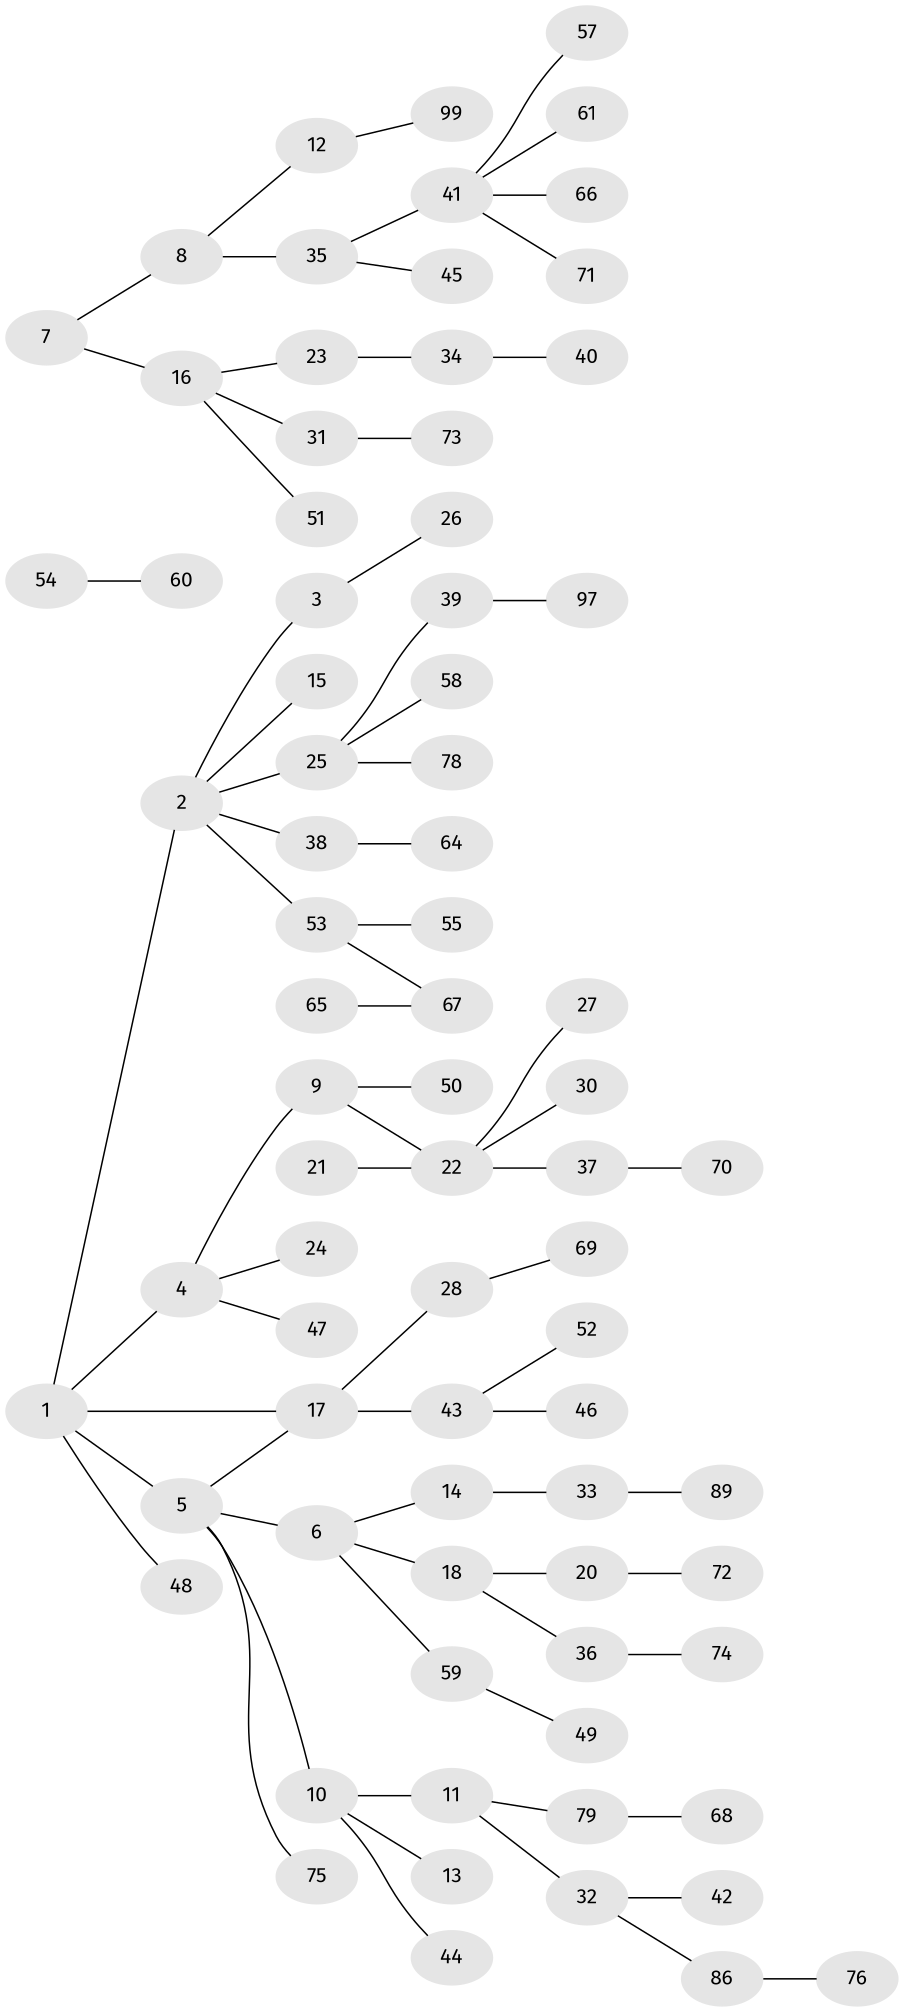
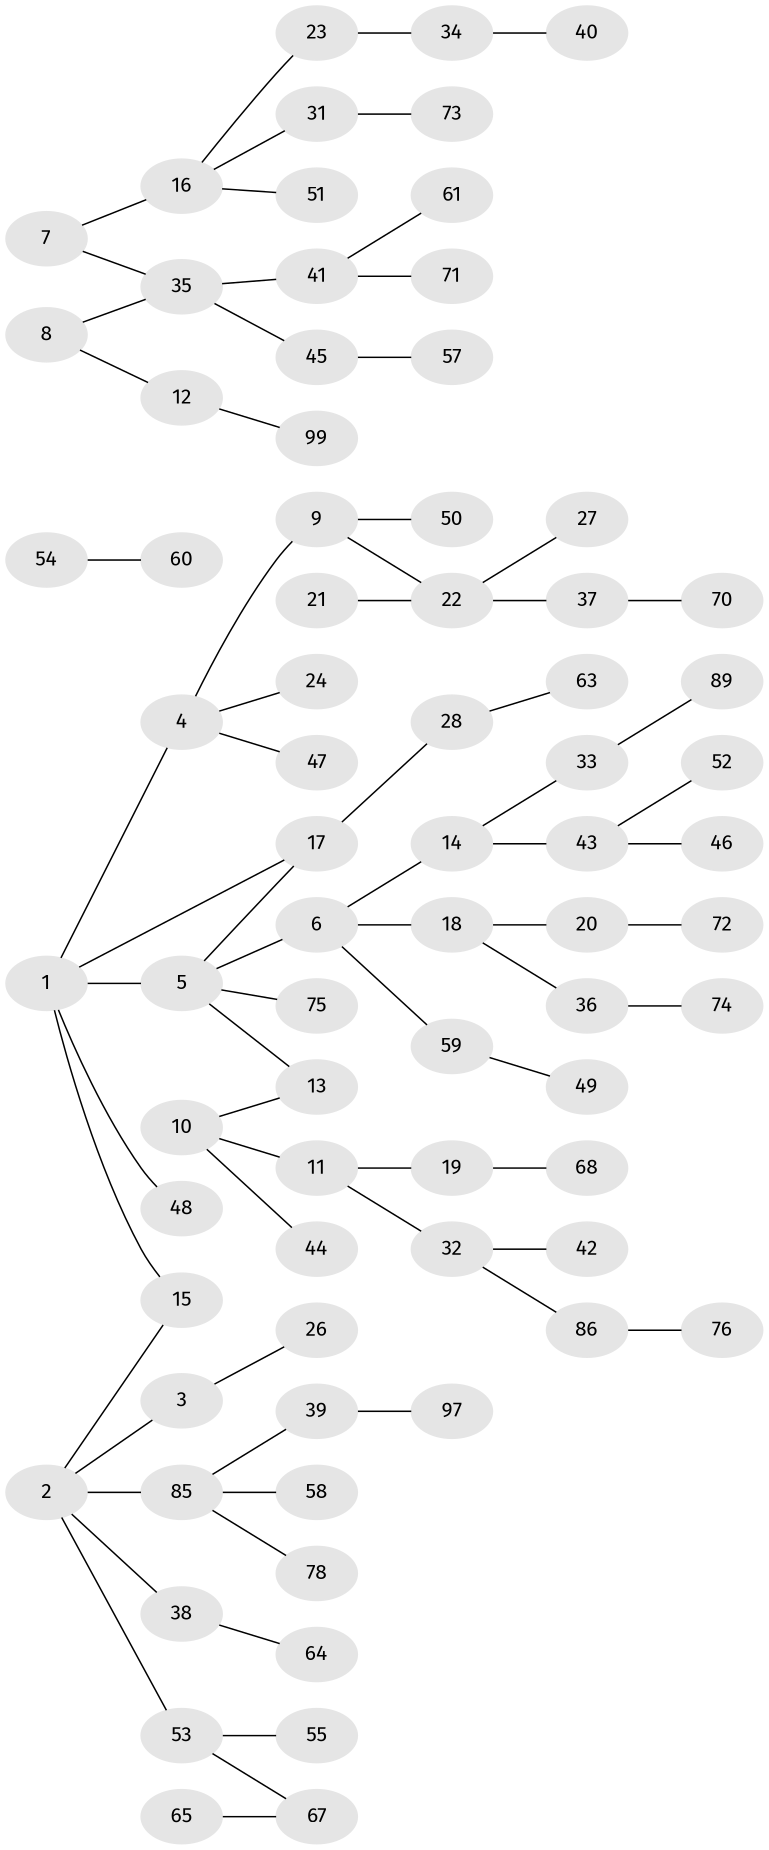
edge "57" -- "41": now "57" -- "45"
node "66": removed
edge "8" -- "7": now "35" -- "7"
node "25": label "25" -> "85"
node "30": removed
edge "2" -- "1": now "15" -- "1"
node "69": label "69" -> "63"
edge "17" -- "43": now "14" -- "43"
edge "5" -- "10": now "5" -- "13"
node "79": label "79" -> "19"
